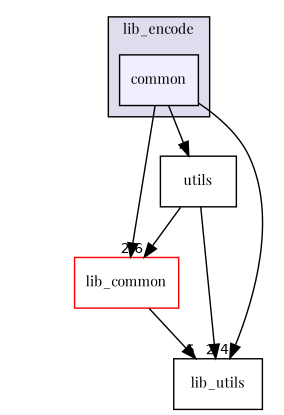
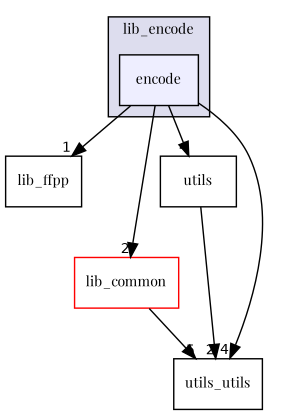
node "common": label "common" -> "encode"
node "lib_ffpp": added
edge "utils" -> "lib_common": removed
node "lib_utils": label "lib_utils" -> "utils_utils"
